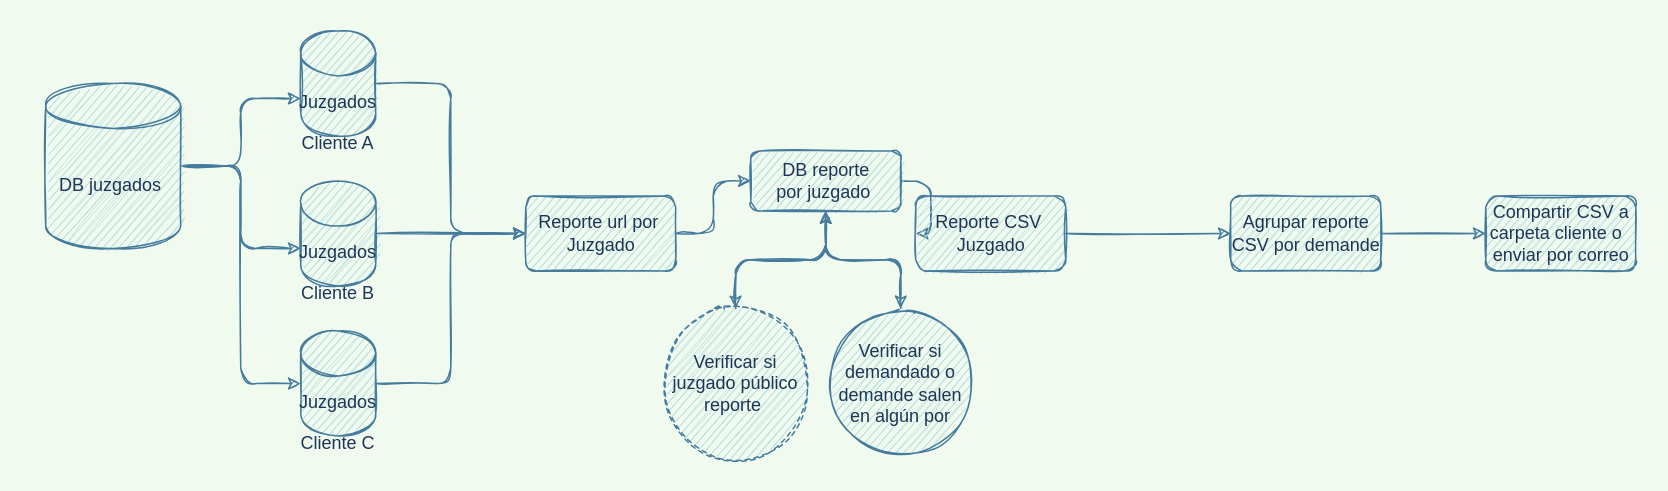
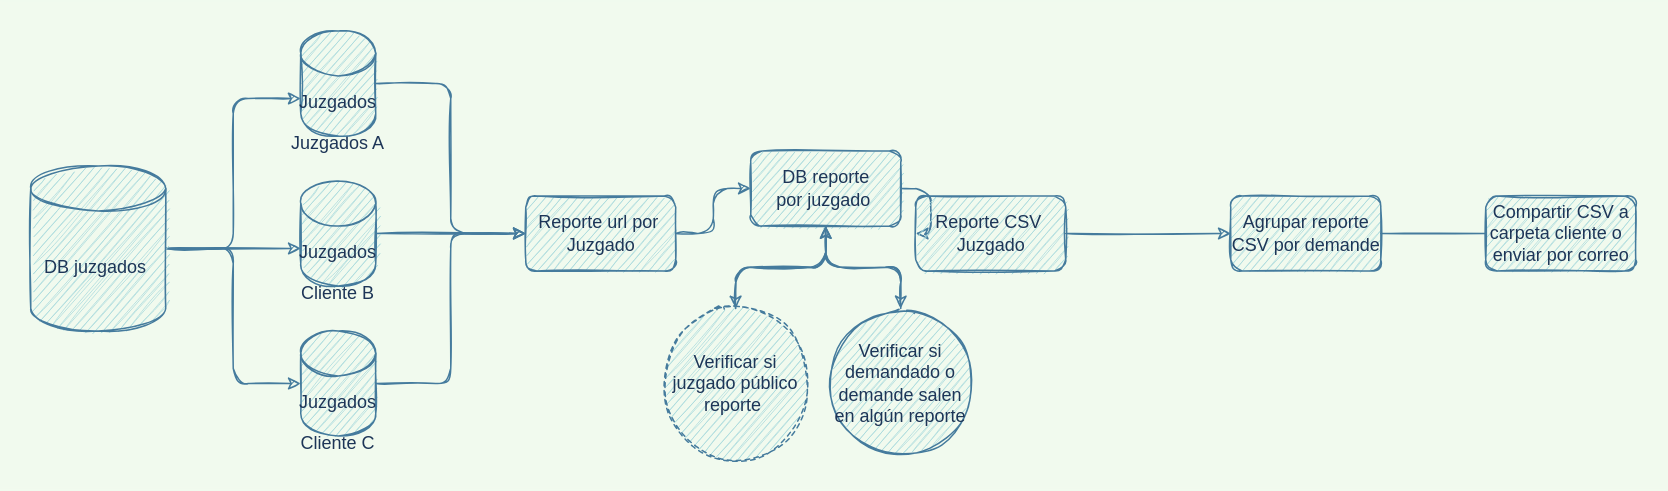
node "Cliente A": label "Cliente A" -> "Juzgados A"
node "DB juzgados": moved (113, 166) -> (98, 248)
node "DB reporte por juzgado": size 150x60 -> 150x75
edge "Agrupar reporte CSV por demande" -> "Compartir CSV a carpeta cliente o enviar por correo": arrowhead classic -> none
node "Verificar si demandado o demande salen en algún por": label "Verificar si demandado o demande salen en algún por" -> "Verificar si demandado o demande salen en algún reporte"
